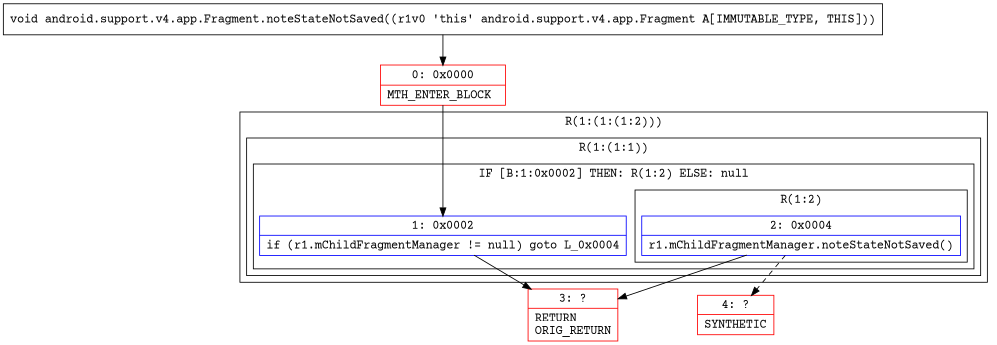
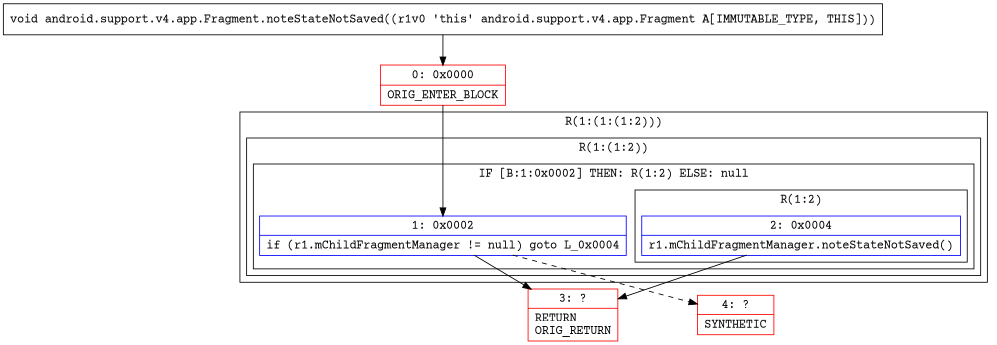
node "0: 0x0000": text "MTH_ENTER_BLOCK" -> "ORIG_ENTER_BLOCK"
cluster "R(1:(1:1))": label "R(1:(1:1))" -> "R(1:(1:2))"
edge "2: 0x0004" -> "4: ?": now "1: 0x0002" -> "4: ?"
